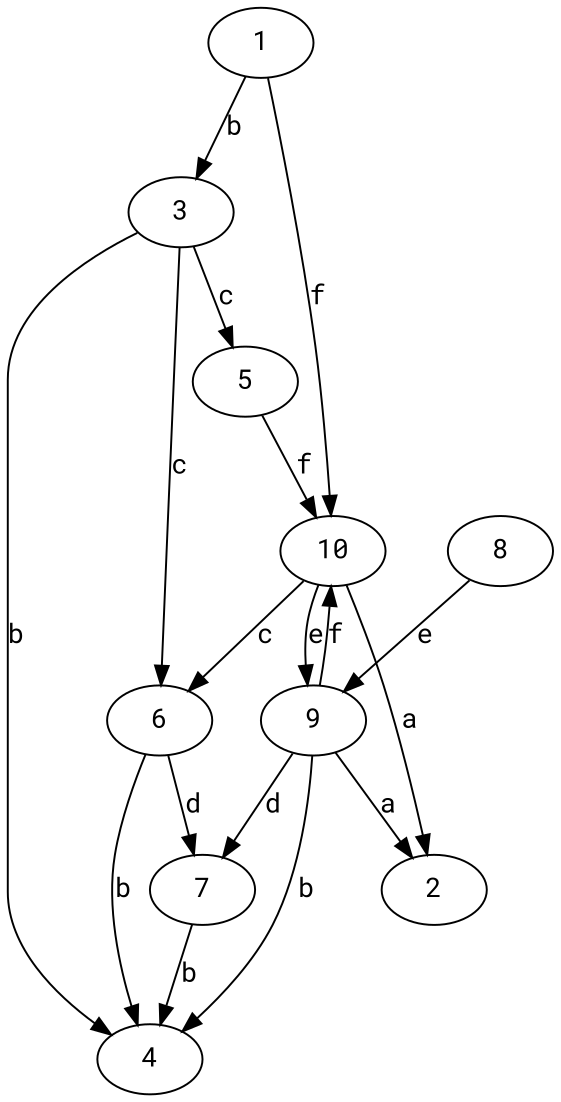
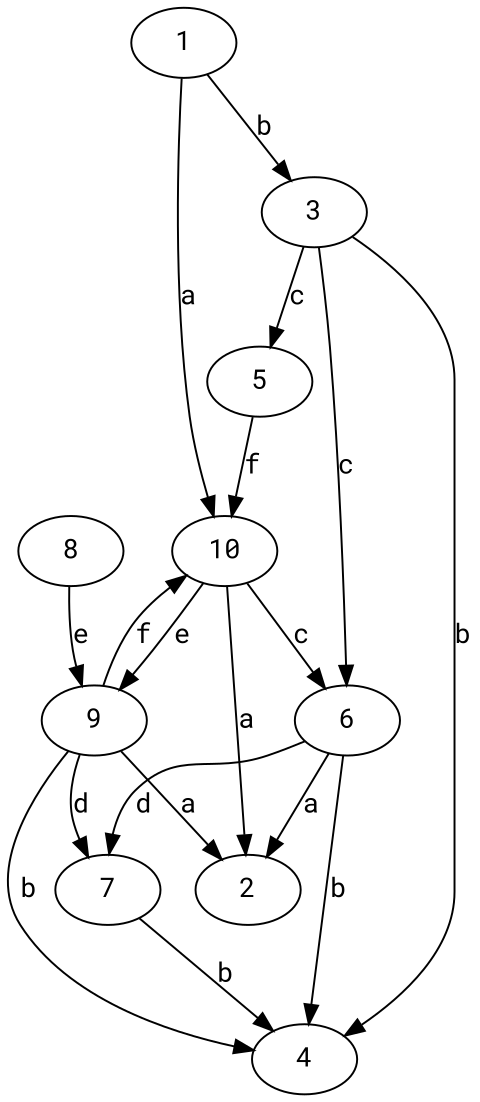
edge "1" -> "10": label "f" -> "a"
edge "6" -> "2": added, label "a"
